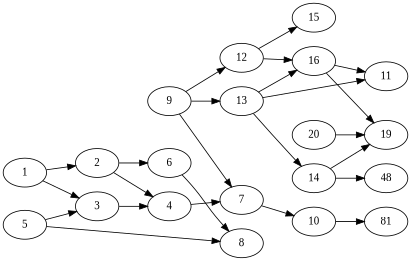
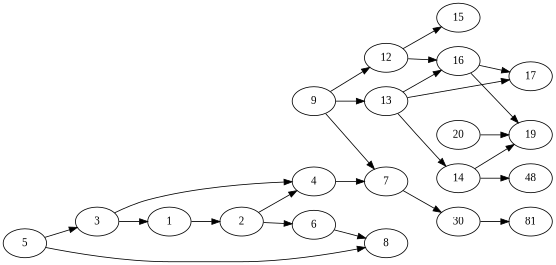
node "11": label "11" -> "17"
edge "1" -> "3": reversed
node "10": label "10" -> "30"
